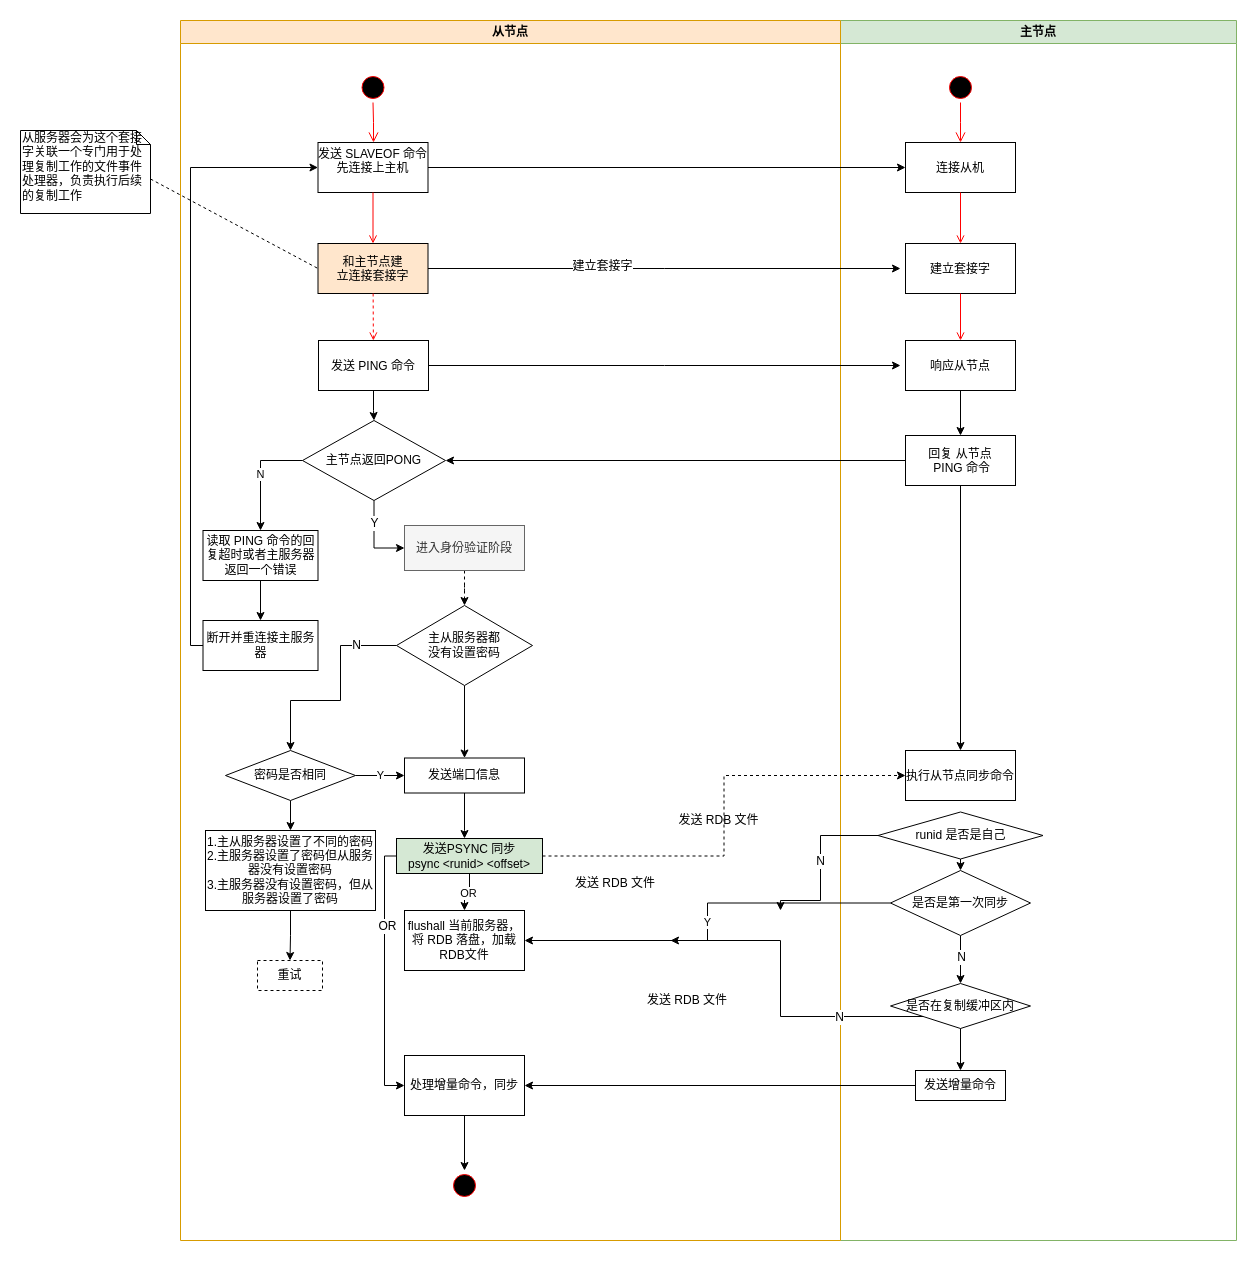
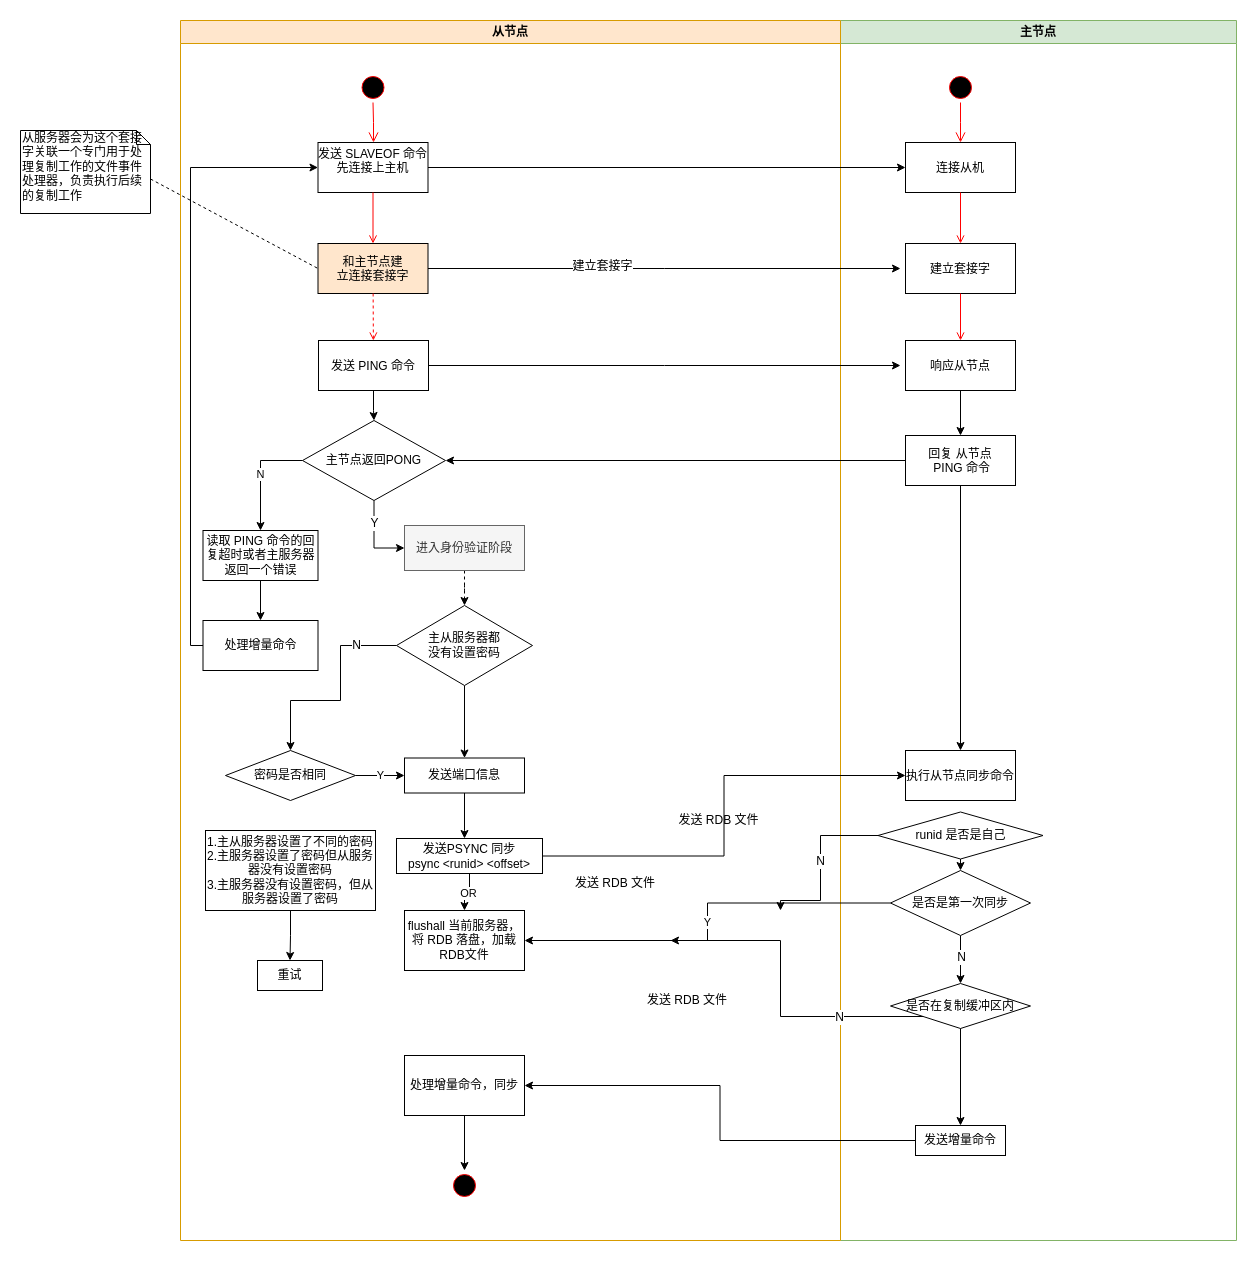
node "断开并重连接主服务器": label "断开并重连接主服务器" -> "处理增量命令"
edge "发送PSYNC 同步 psync <runid> <offset>" -> "执行从节点同步命令": style dashed -> solid
edge "密码是否相同" -> "1.主从服务器设置了不同的密码 2.主服务器设置了密码但从服务器没有设置密码 3.主服务器没有设置密码，但从服务器设置了密码": removed
node "发送PSYNC 同步 psync <runid> <offset>": fillcolor #d5e8d4 -> #ffffff
edge "发送PSYNC 同步 psync <runid> <offset>" -> "处理增量命令，同步": removed, label "OR"
node "重试": style dashed -> solid
node "发送增量命令": moved (961, 1086) -> (961, 1141)
